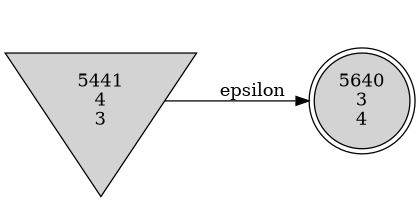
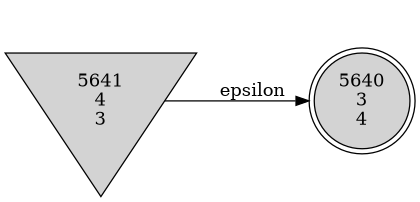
node "5441 4 3": label "5441 4 3" -> "5641 4 3"
